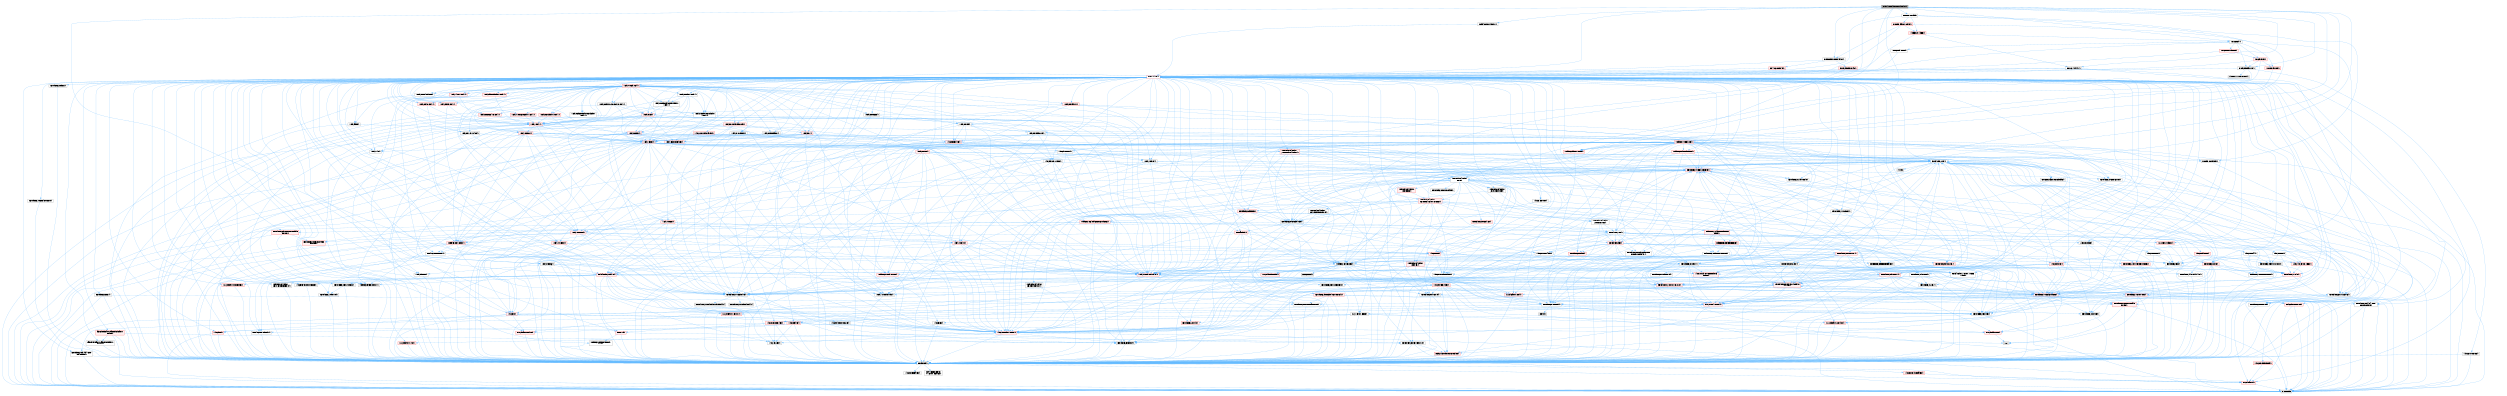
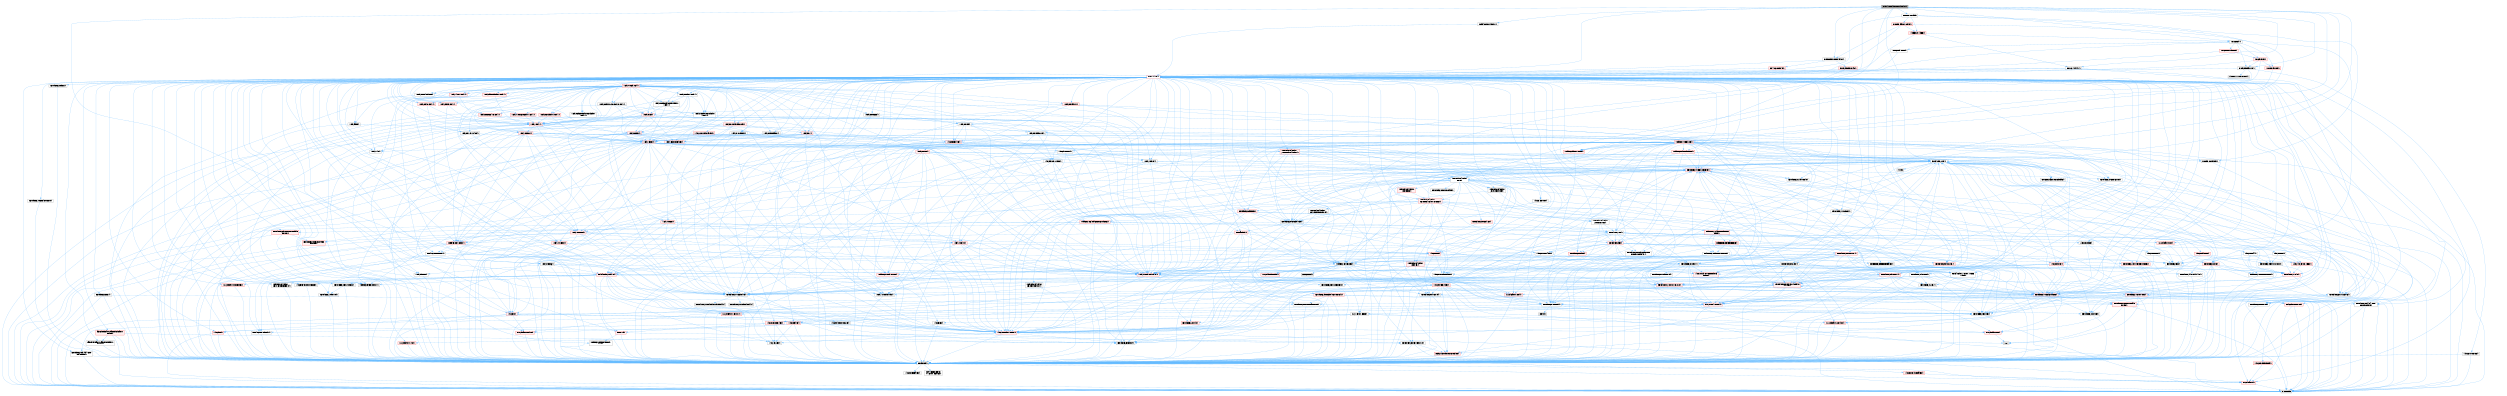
node "HAL/IsEnumClass.h": label "HAL/IsEnumClass.h" -> "HAL/PlatformTLS.h"
